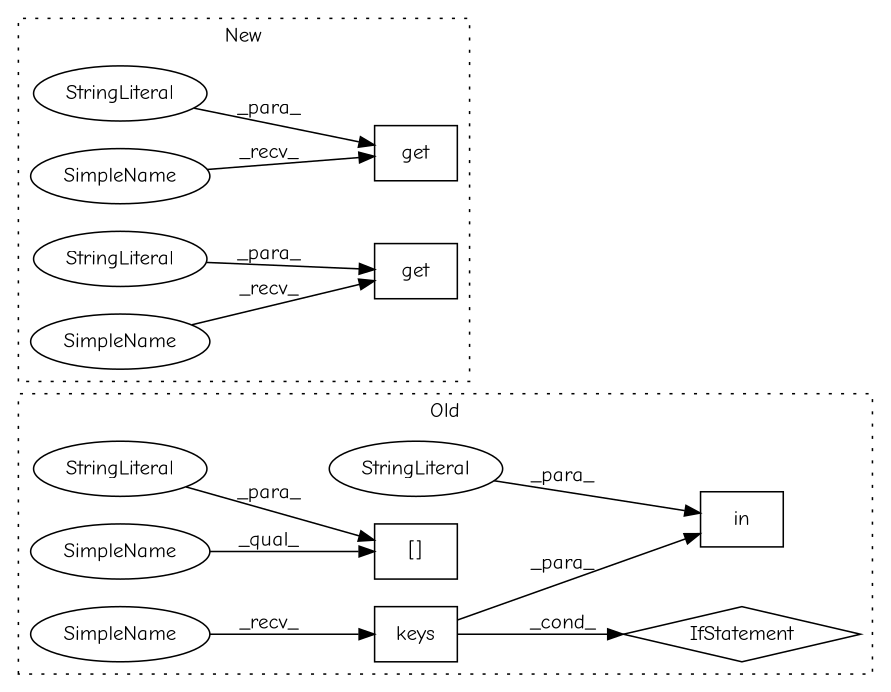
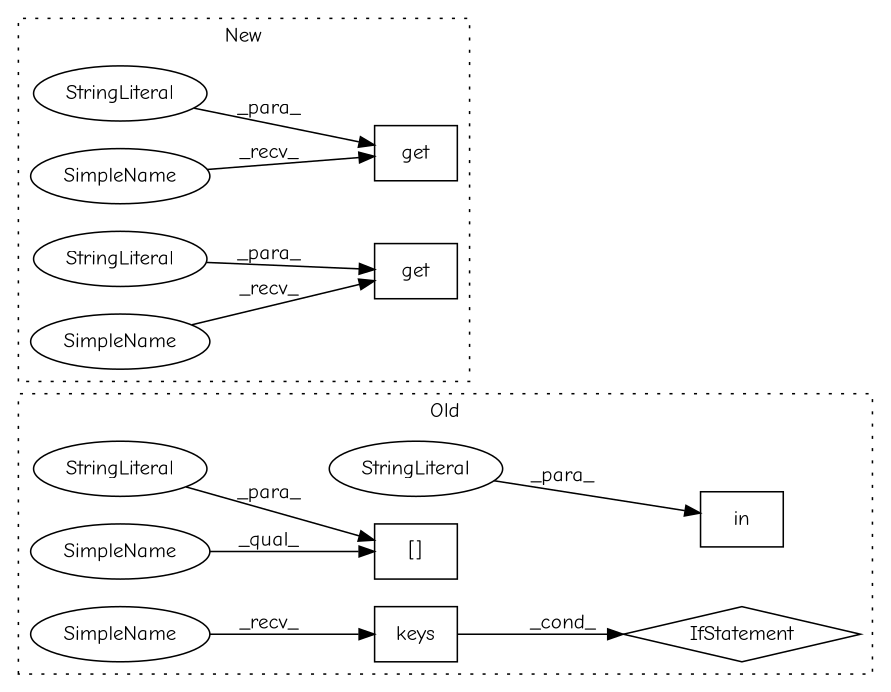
edge "keys" -> "in": removed, label "_para_"
